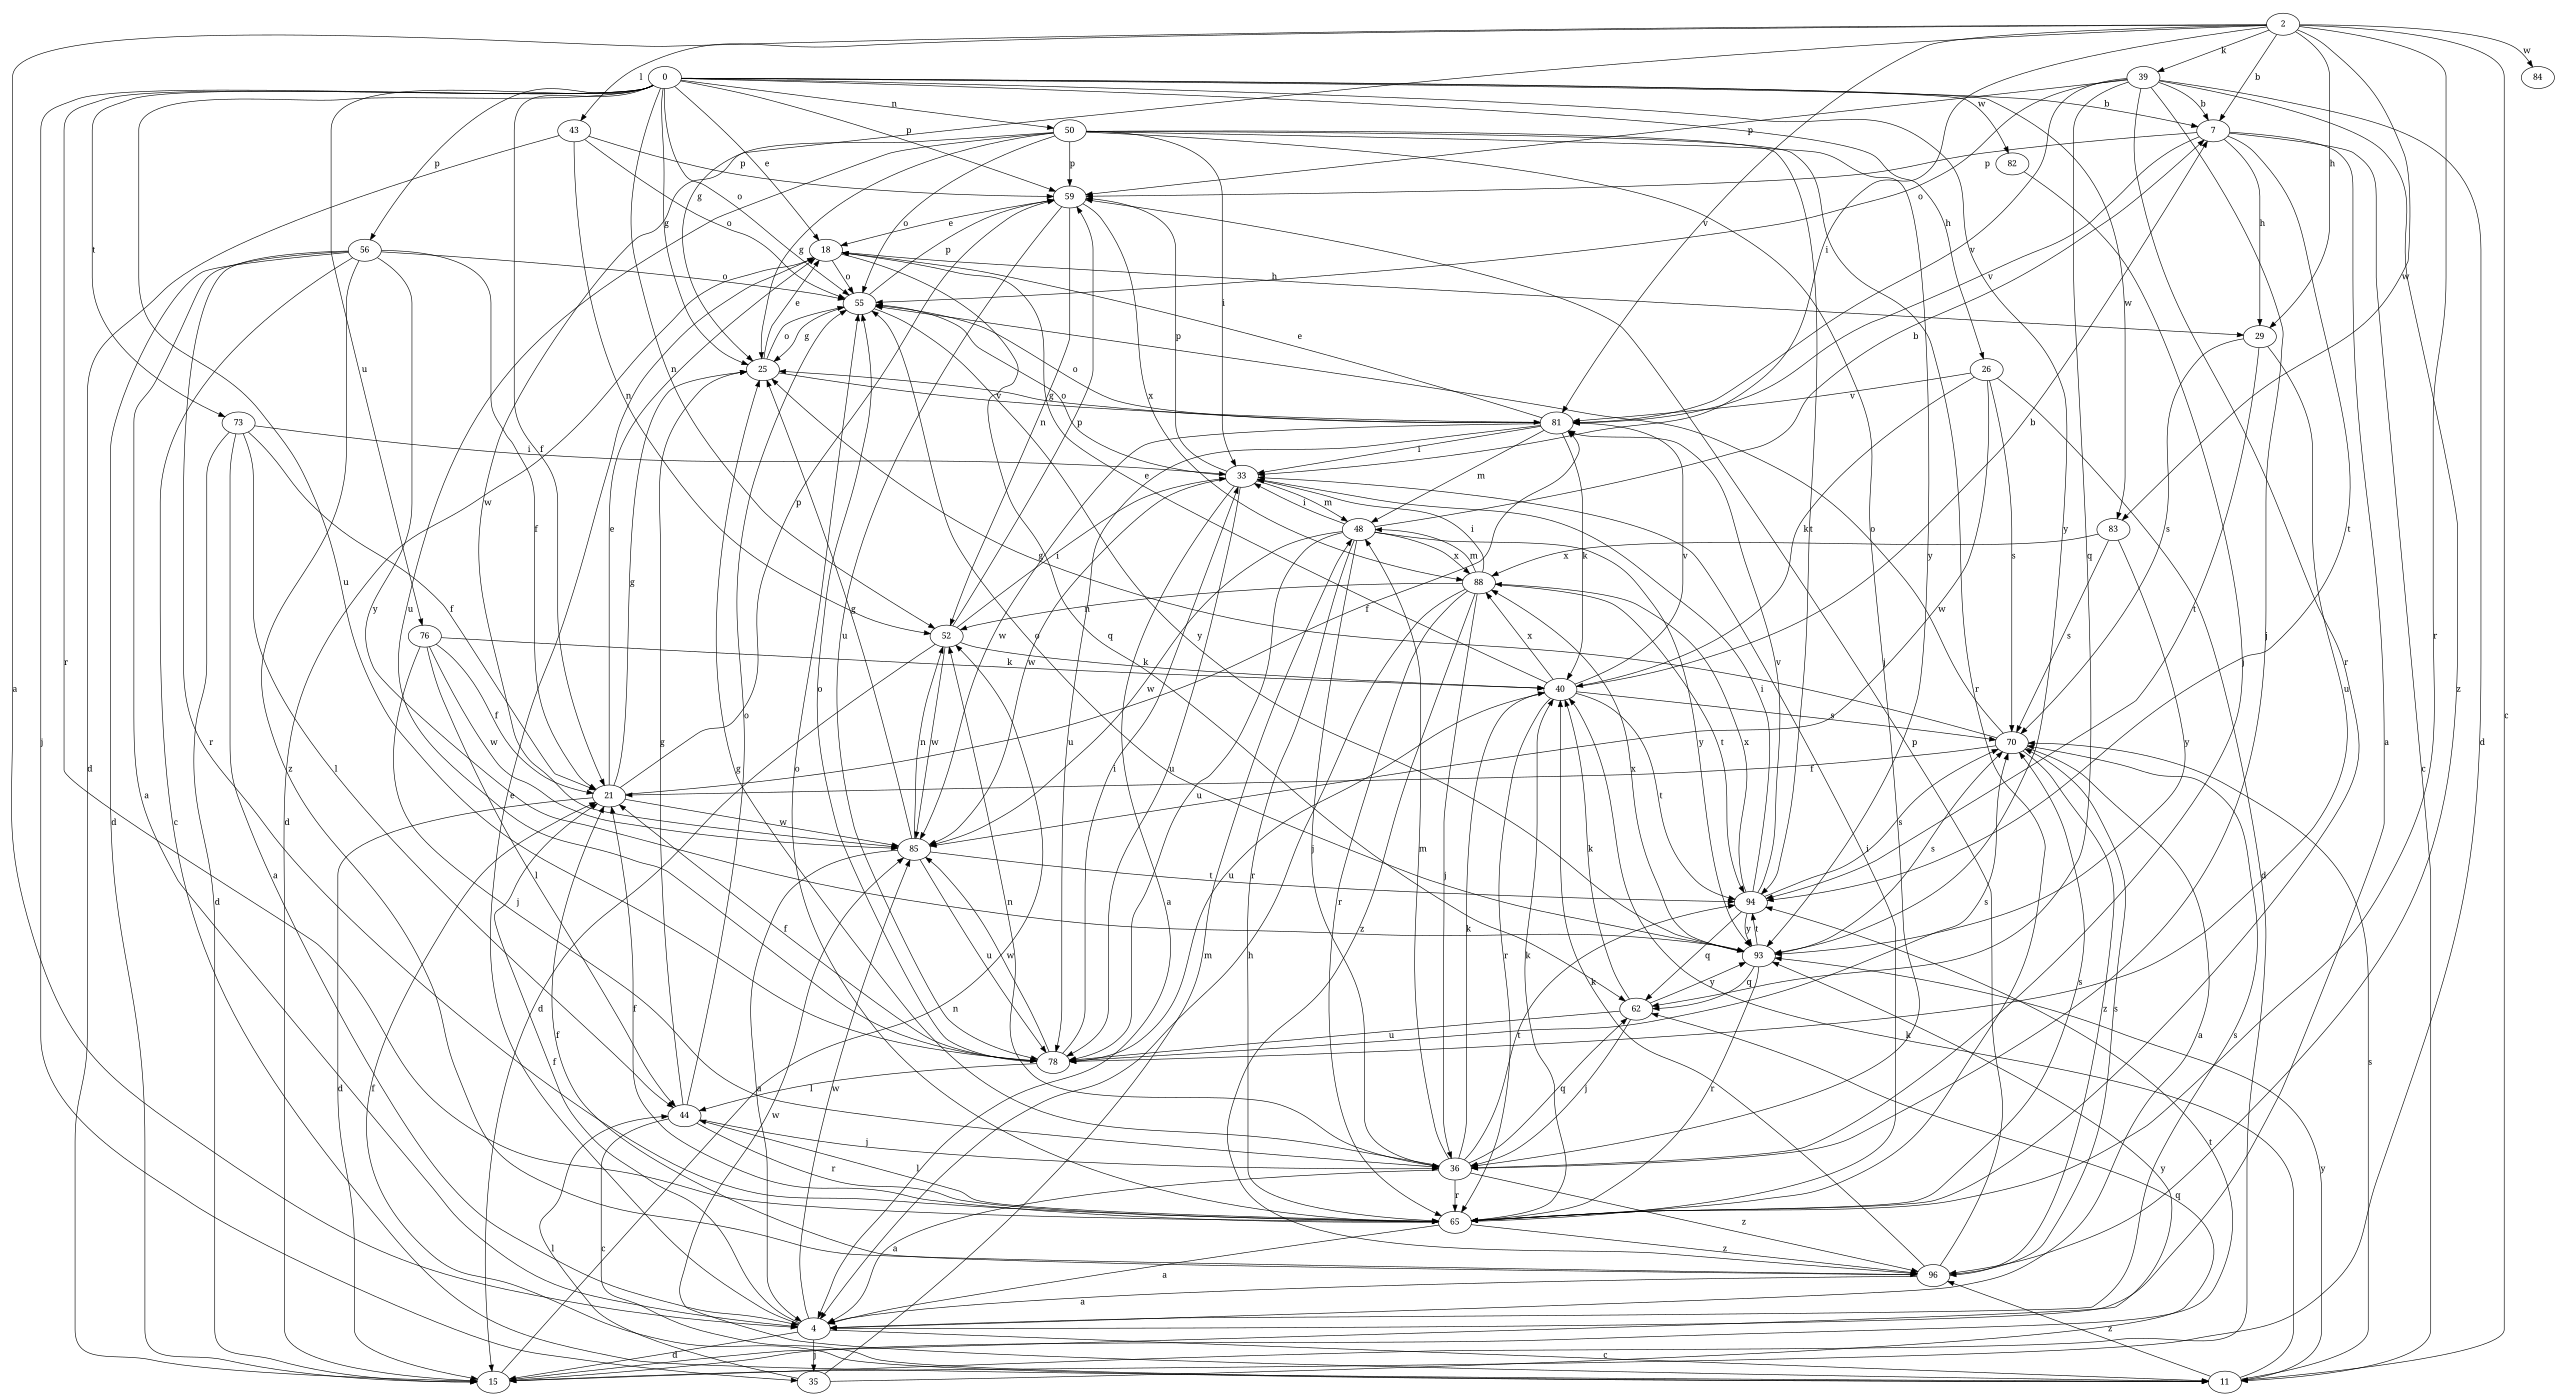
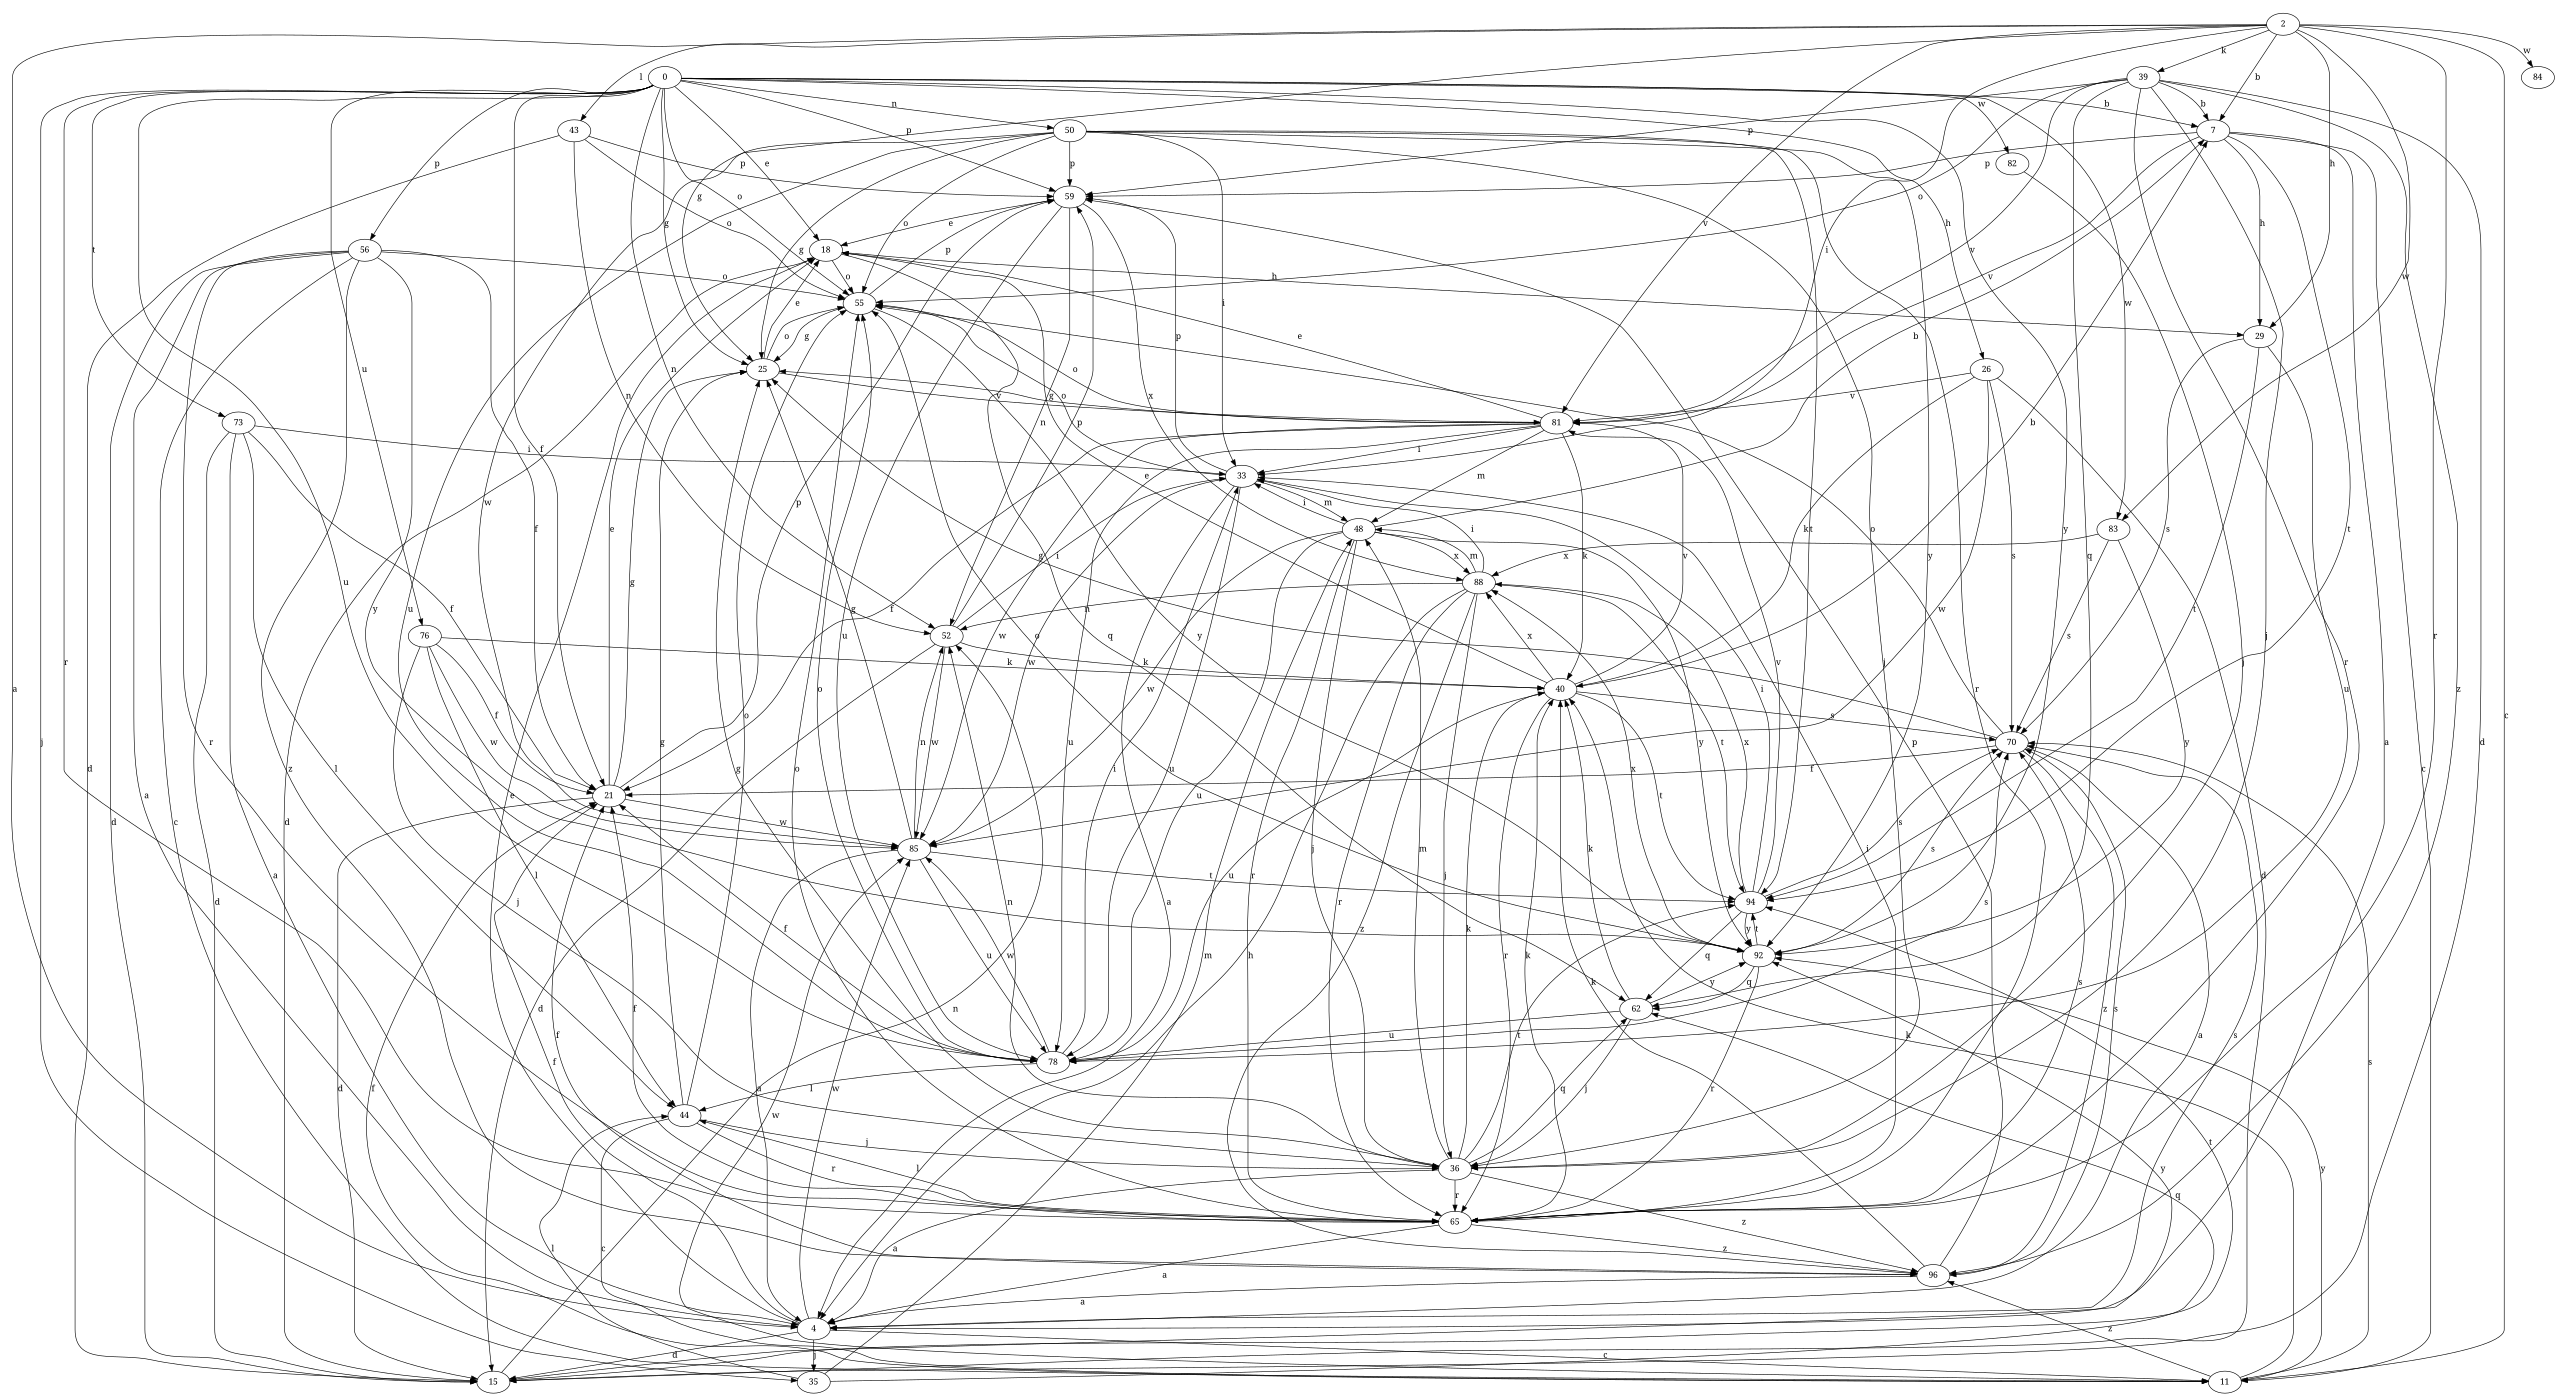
edge "21" -> "81": reversed
node "93": label "93" -> "92"
